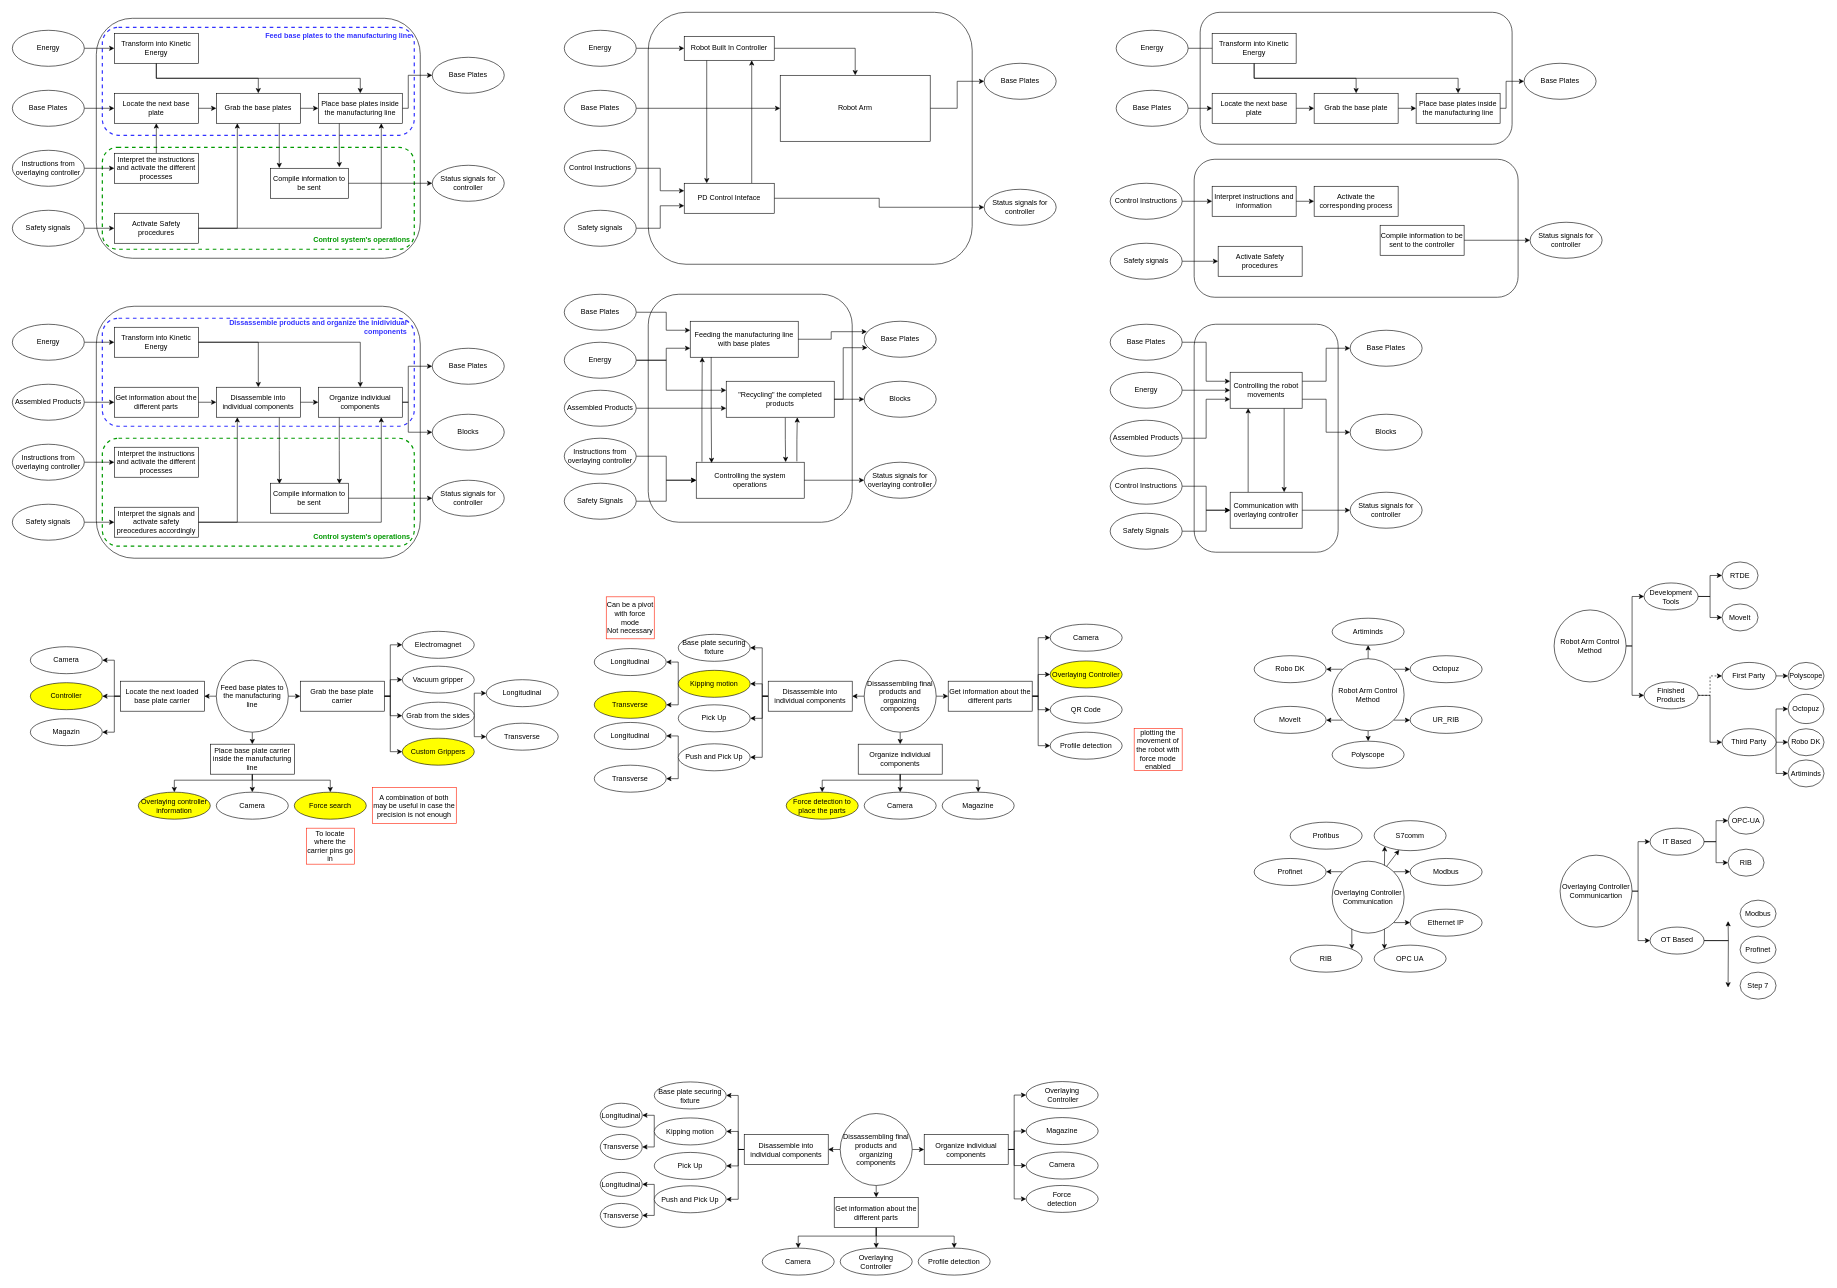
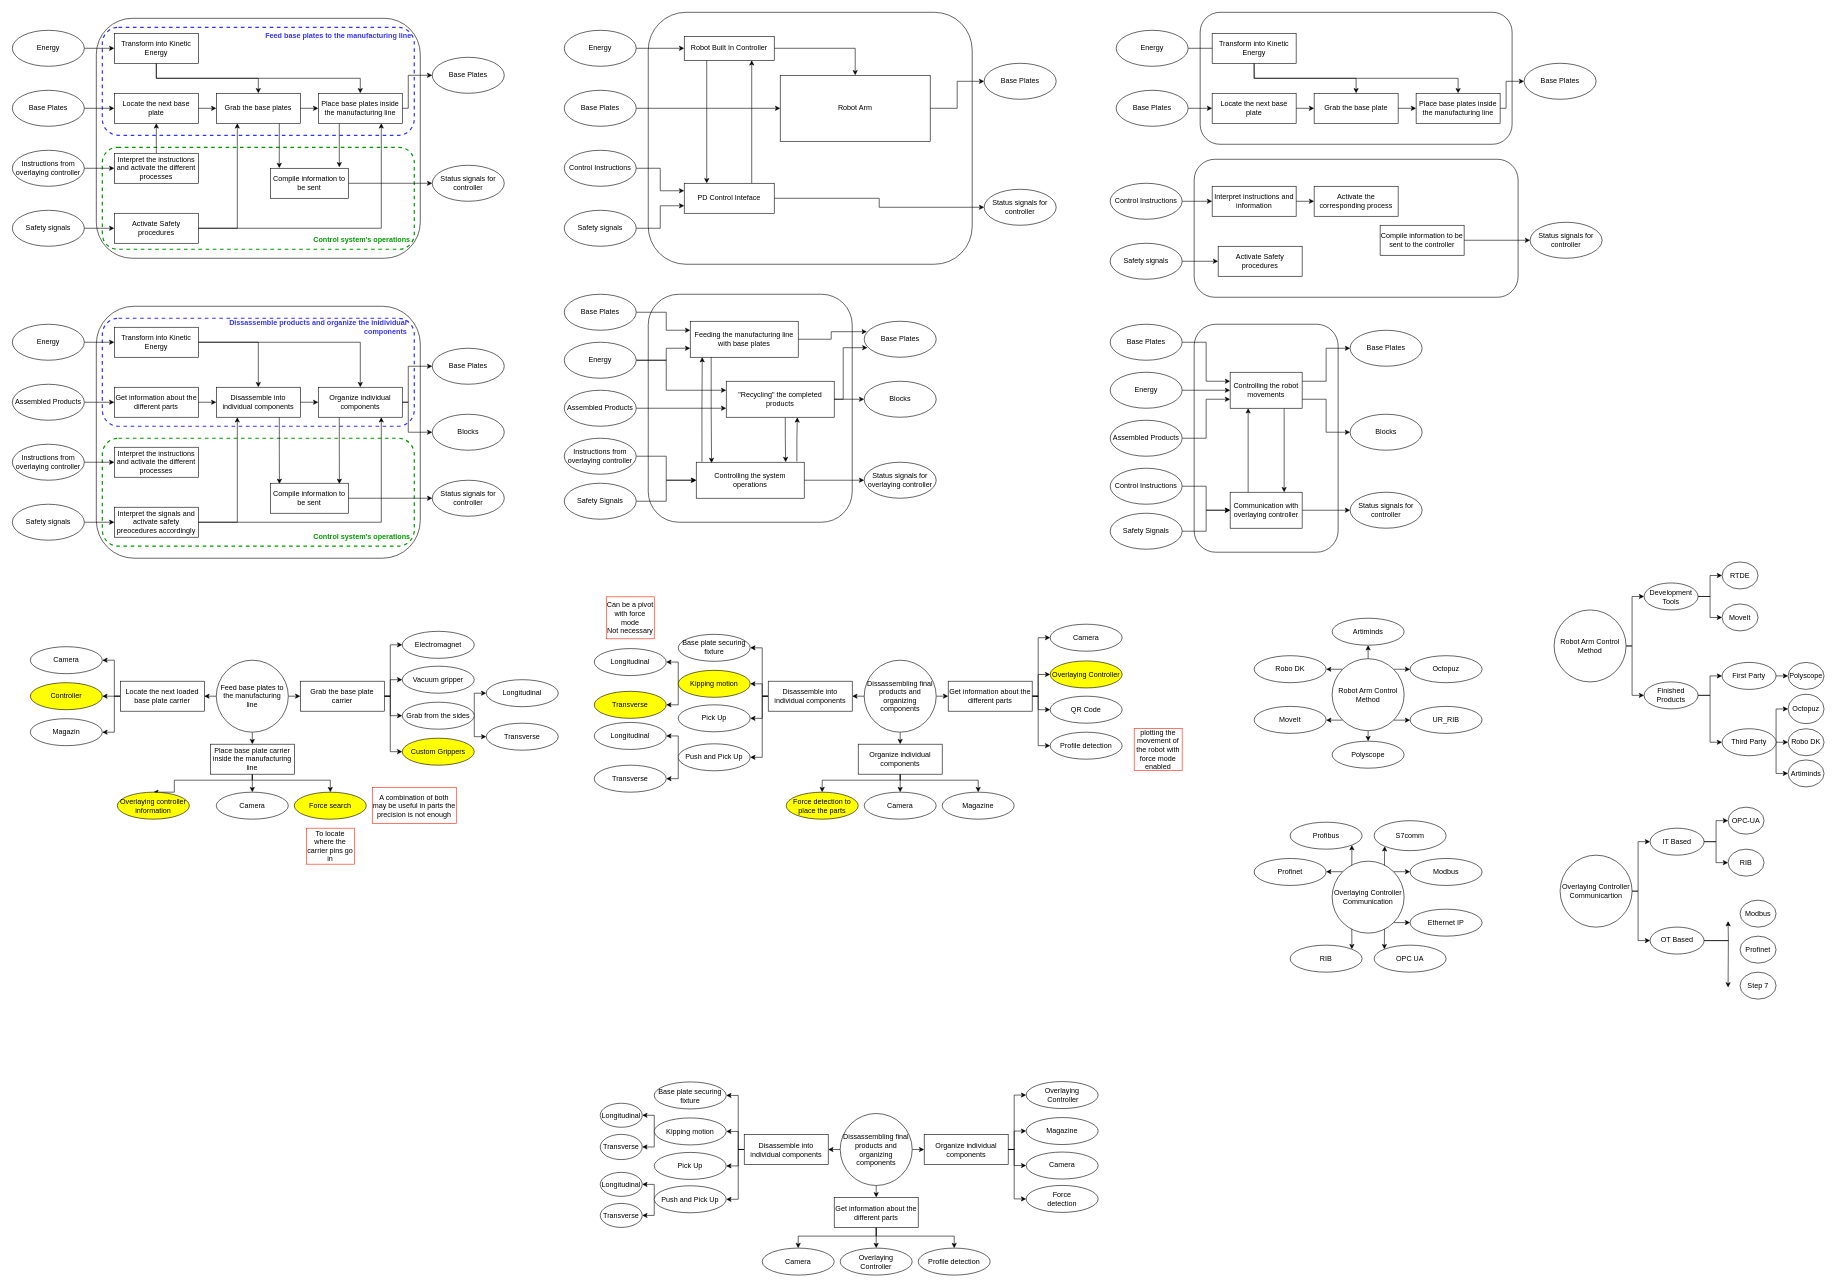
edge "Finished Products" -> "First Party": style dashed -> solid
node "Overlaying controller information": moved (174, 806) -> (153, 806)
node "A combination of both may be useful in case the precision is not enough": label "A combination of both may be useful in case the precision is not enough" -> "A combination of both may be useful in parts the precision is not enough"
edge "Overlaying Controller Communication" -> "S7comm": now "Overlaying Controller Communication" -> "Profibus"
